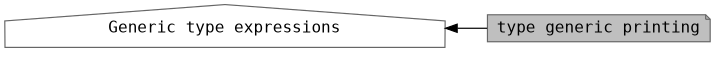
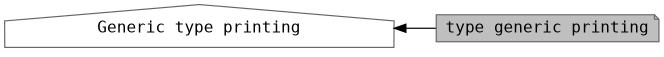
node "Generic type expressions": label "Generic type expressions" -> "Generic type printing"
